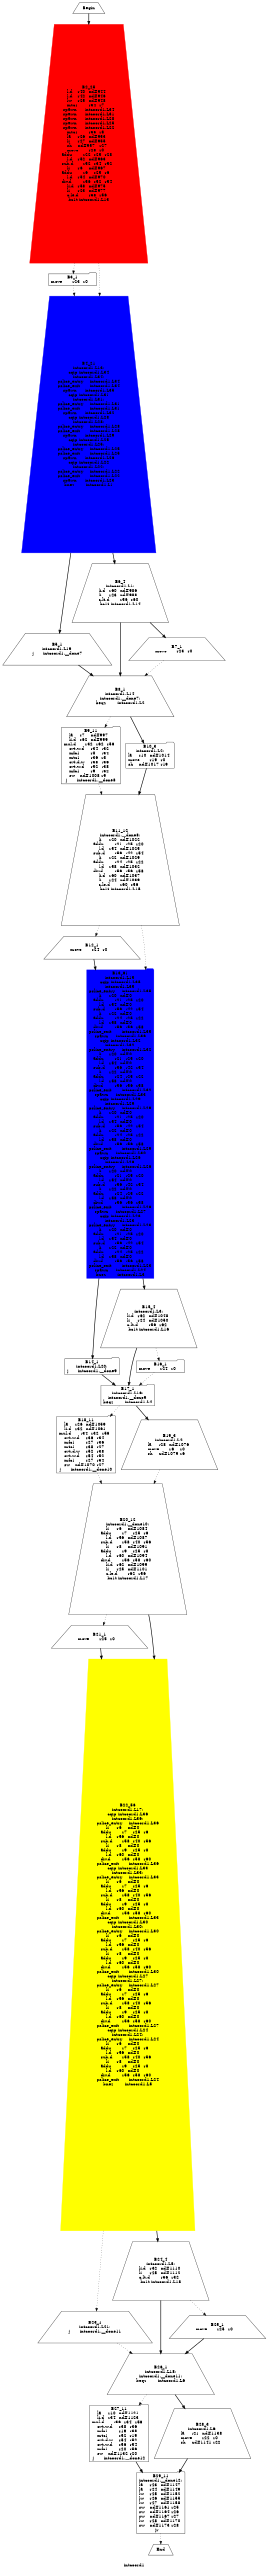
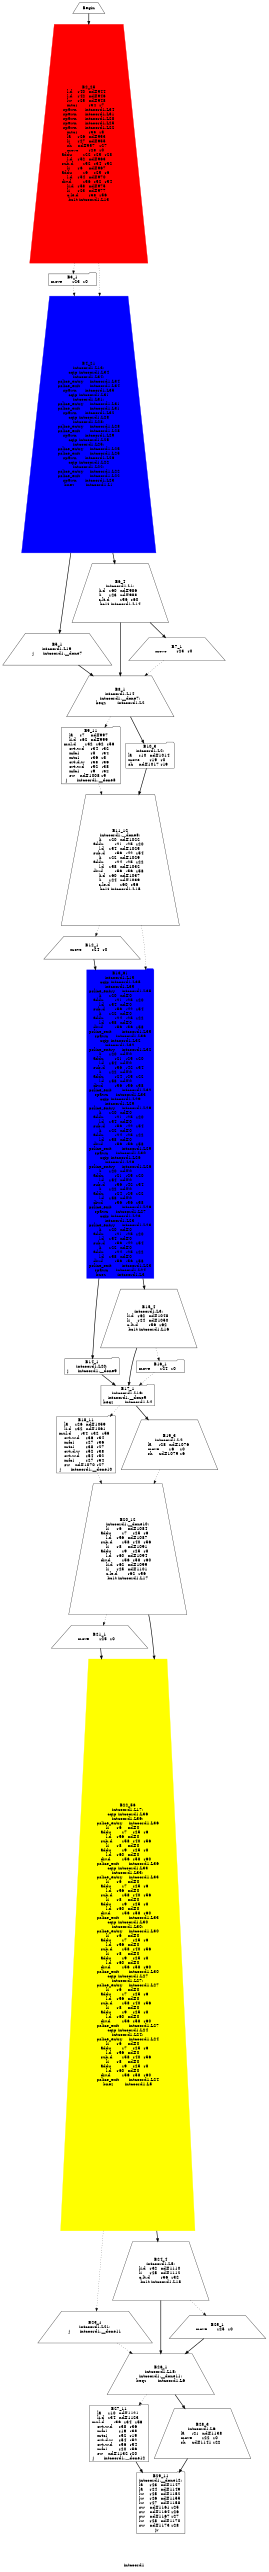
node "End": removed
